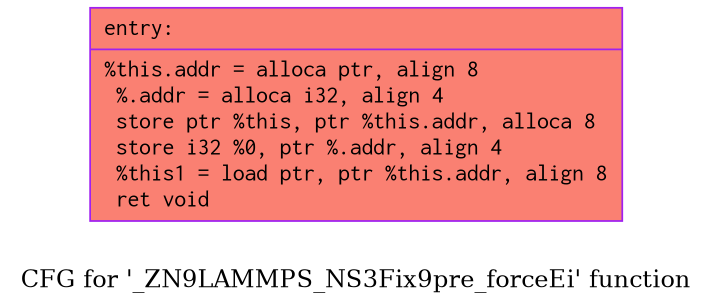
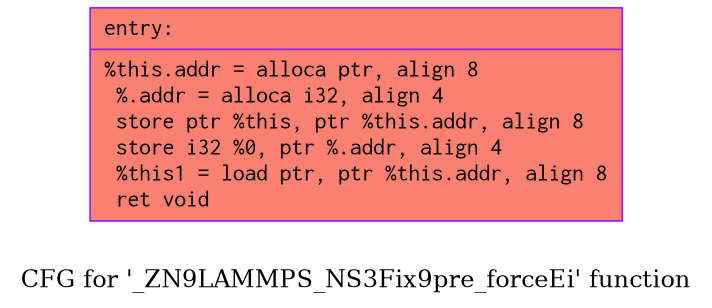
node "entry:": text "store ptr %this, ptr %this.addr, alloca 8" -> "store ptr %this, ptr %this.addr, align 8"
